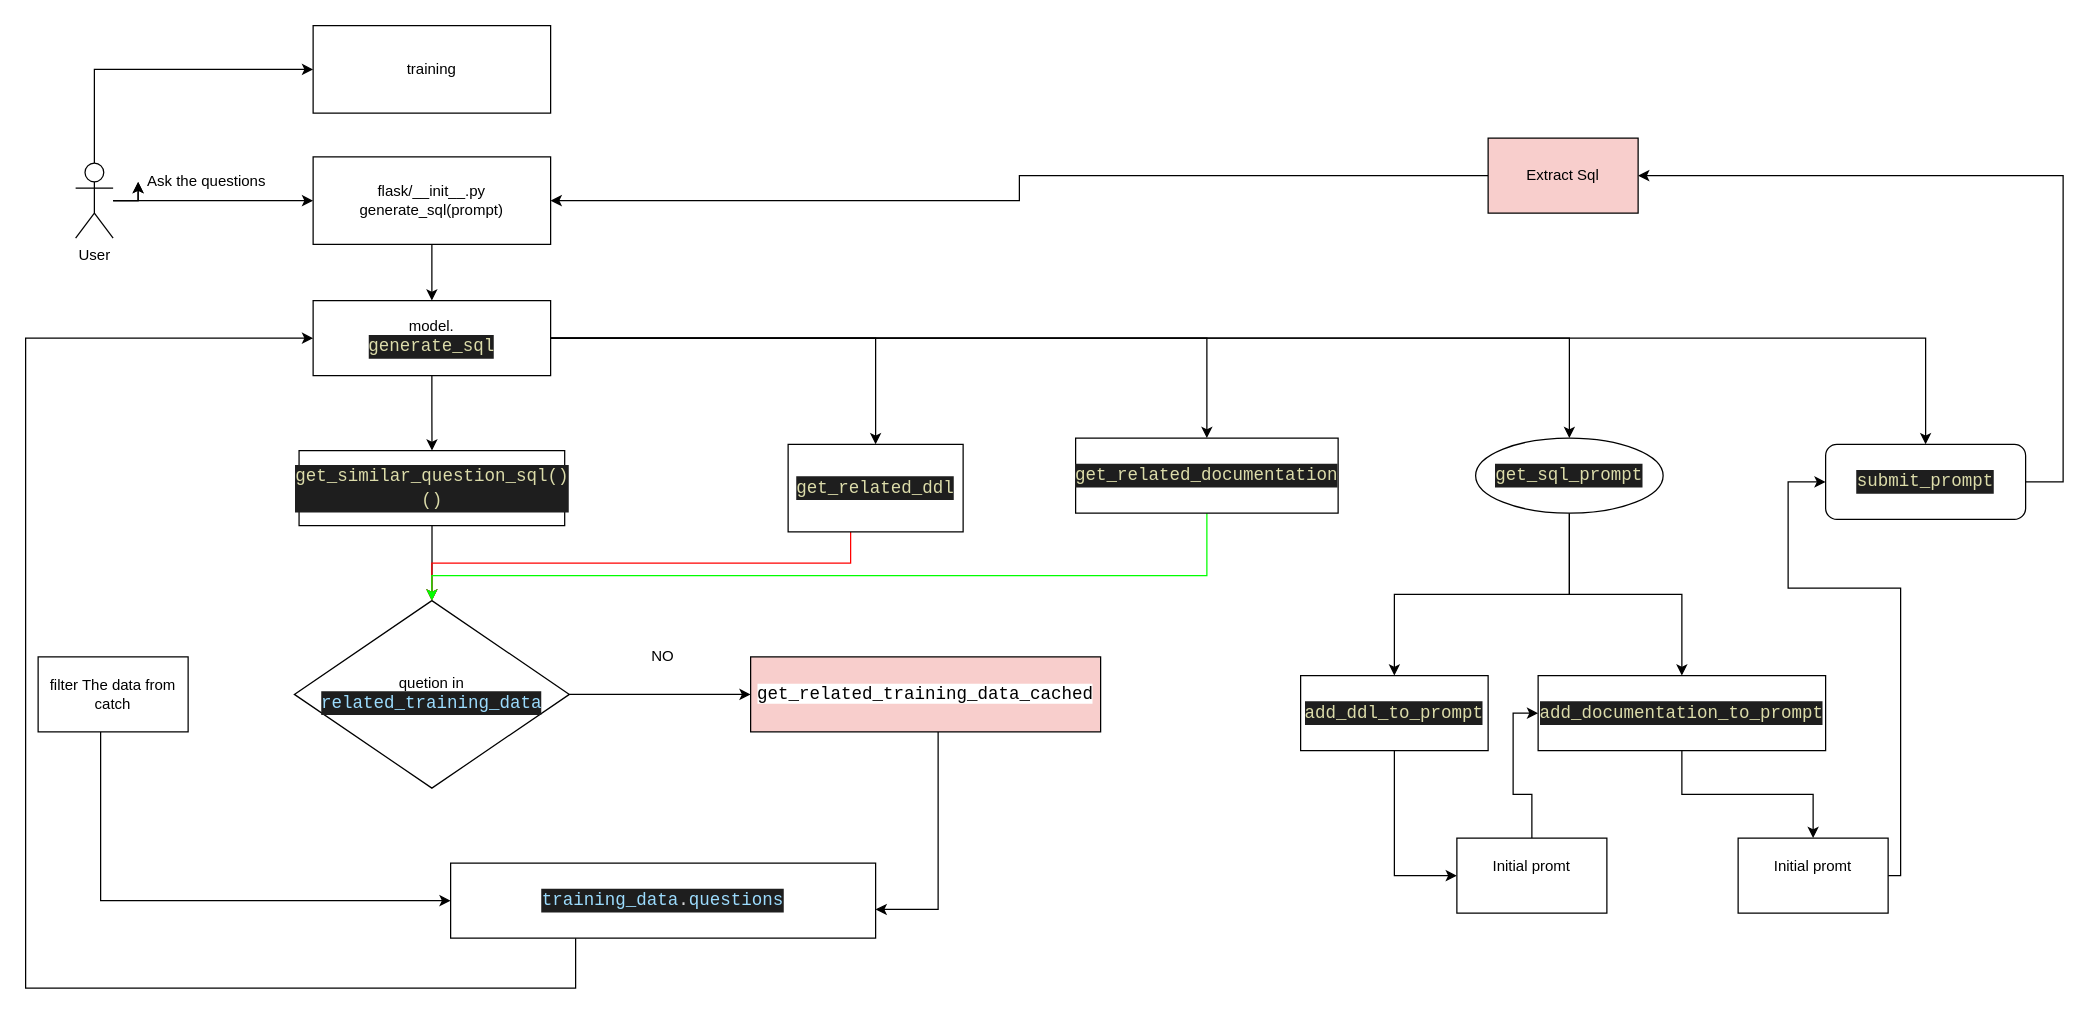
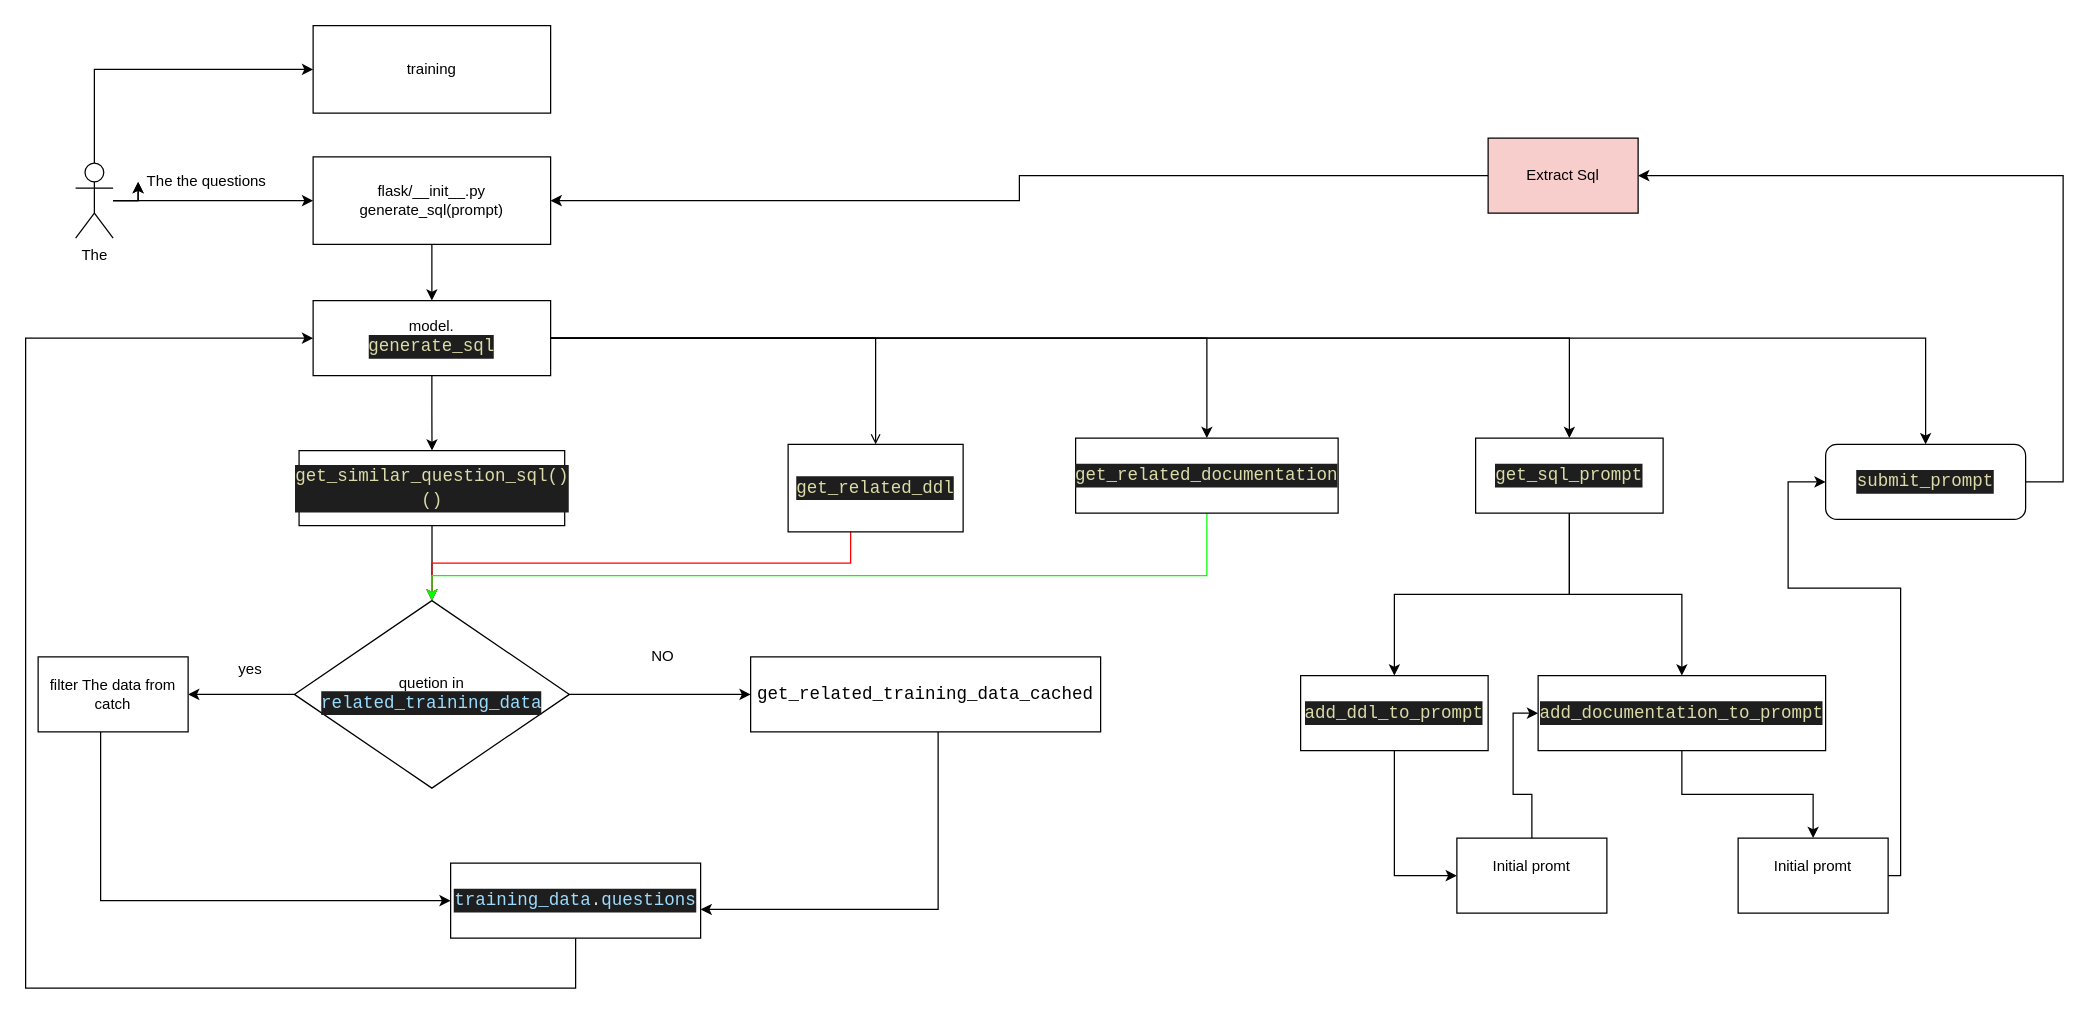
node "Ask the questions": label "Ask the questions" -> "The the questions"
node "User": label "User" -> "The"
edge "model. generate_sql" -> "get_related_ddl": arrowhead classic -> open
node "get_sql_prompt": shape ellipse -> rectangle
node "yes": added
edge "quetion in related_training_data" -> "filter The data from catch": added
node "get_related_training_data_cached": fillcolor #f8cecc -> #ffffff
node "training_data.questions": size 425x75 -> 250x75
